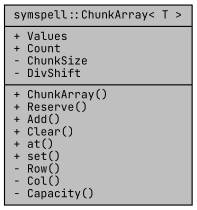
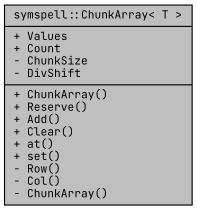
node "symspell::ChunkArray< T >": text "- Capacity()" -> "- ChunkArray()"
